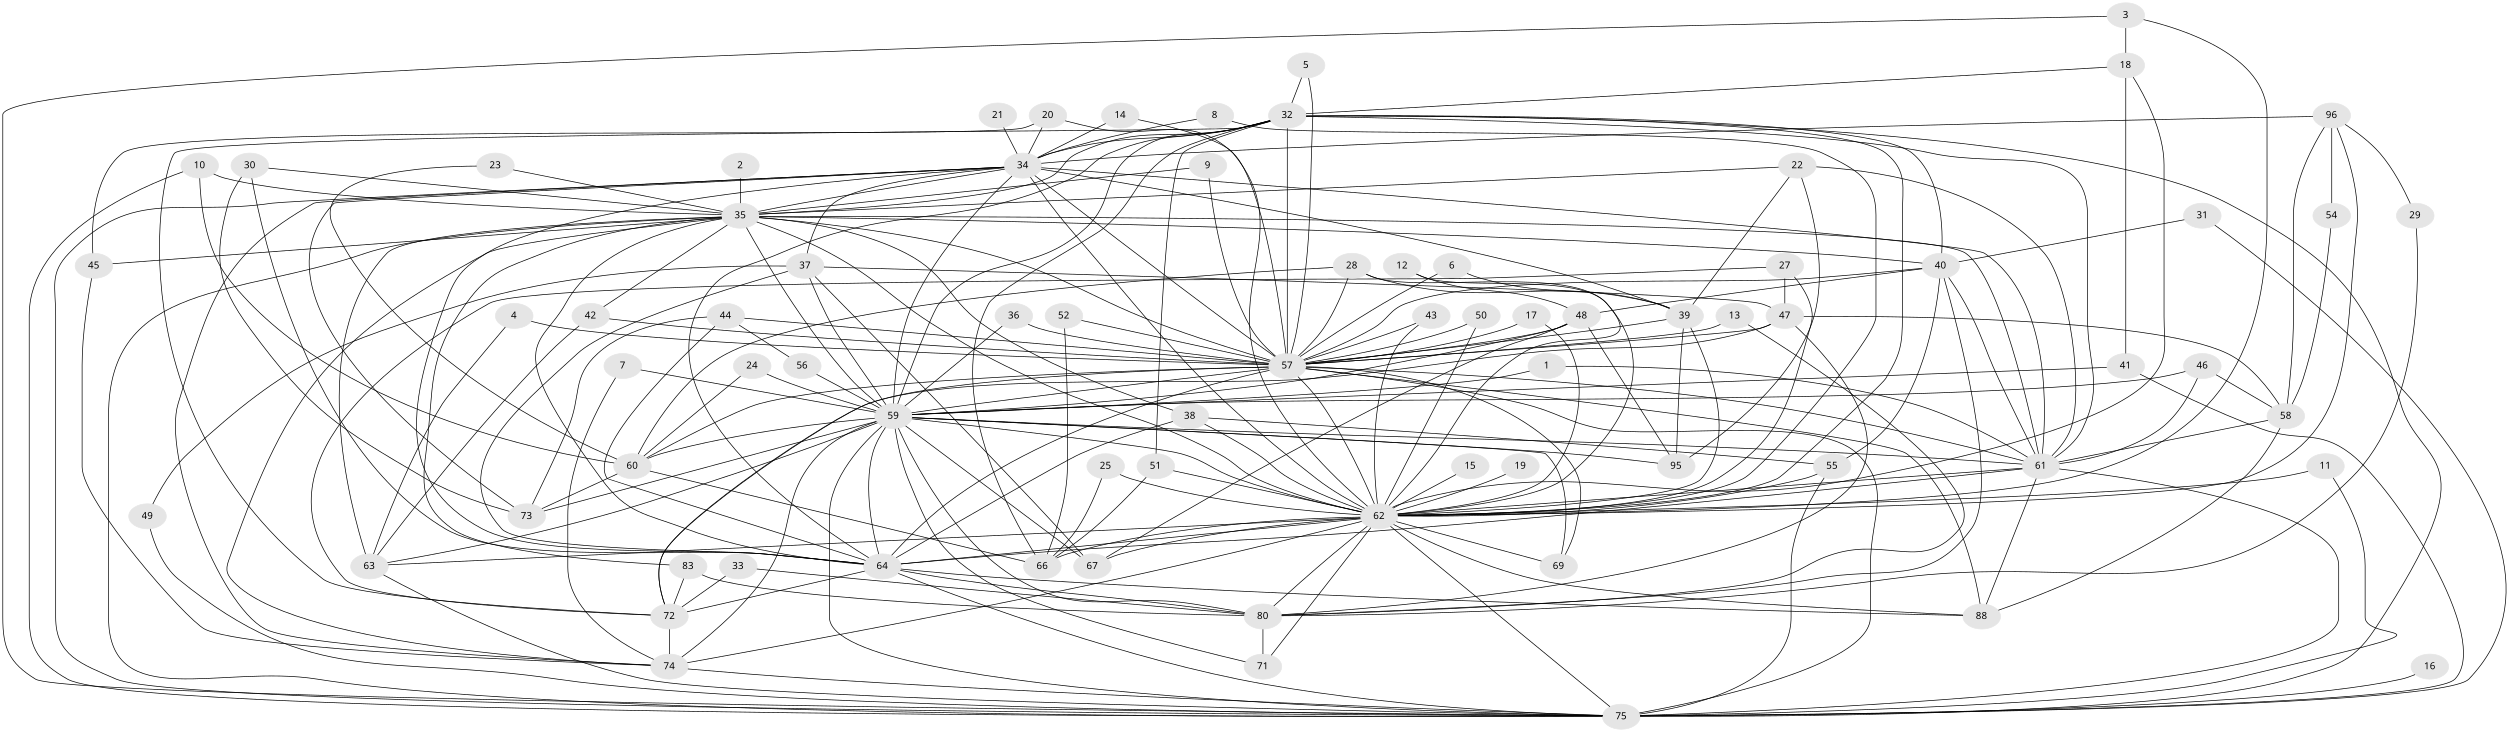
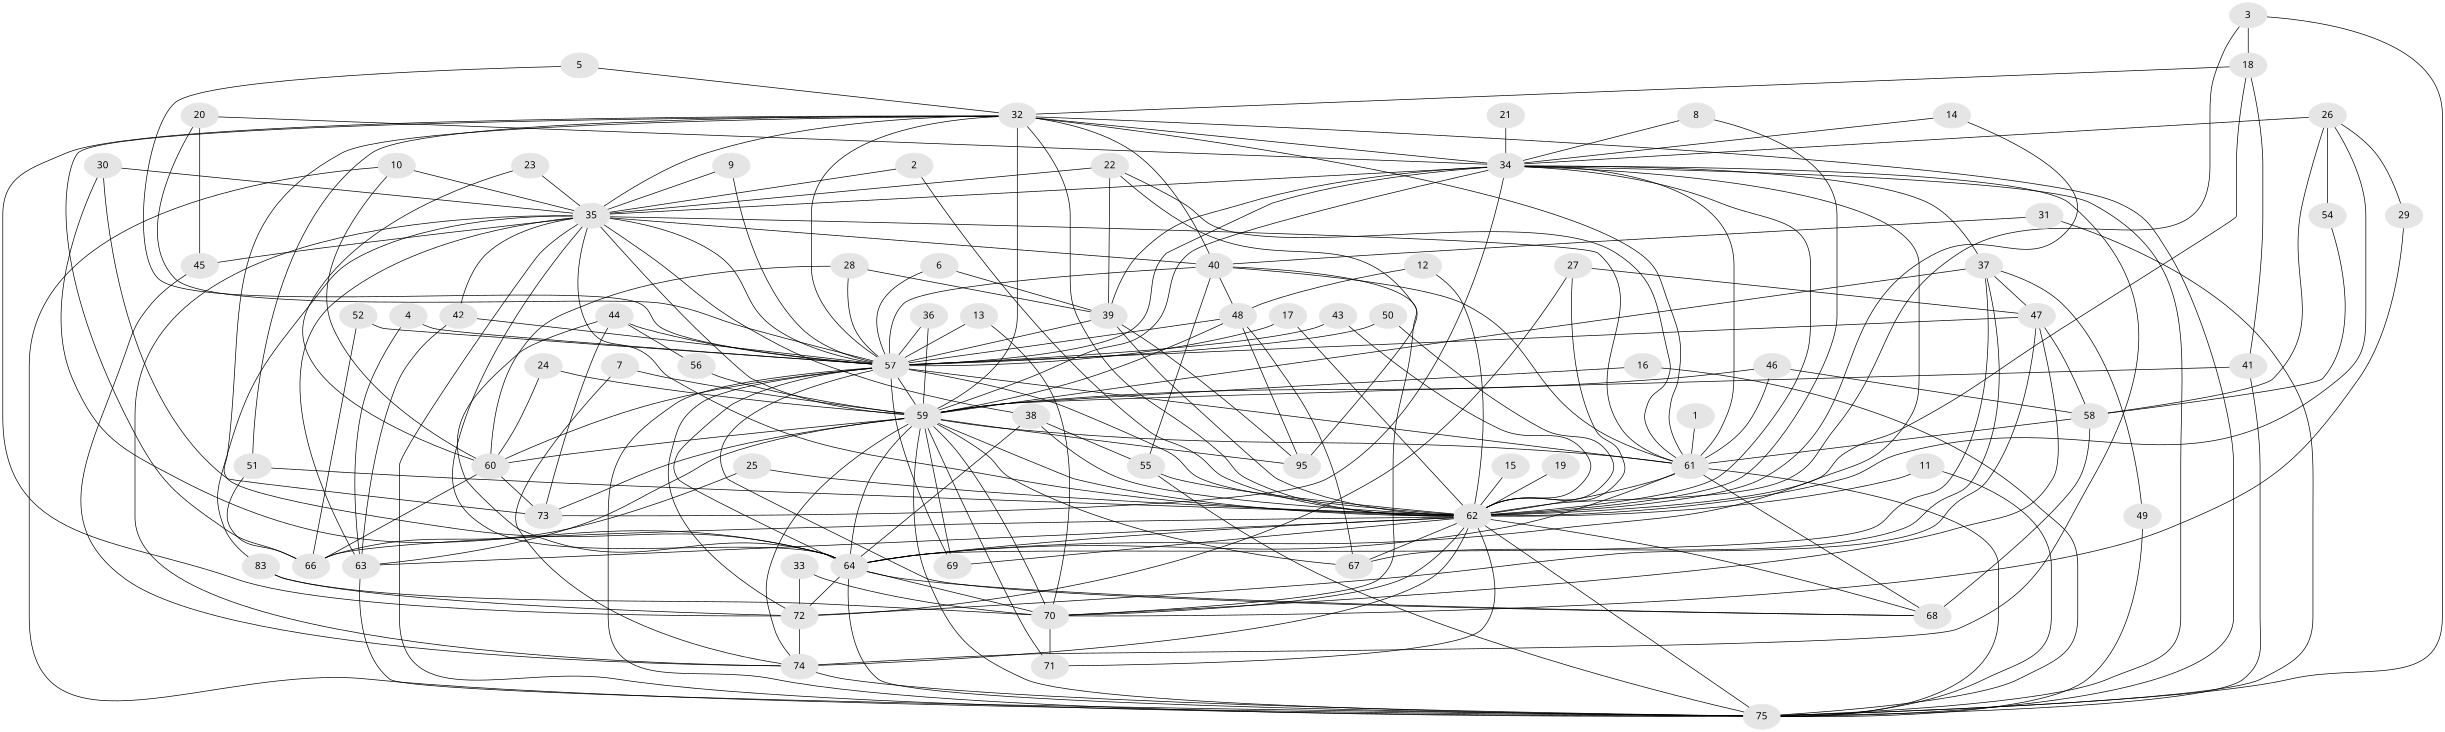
node "96": label "96" -> "26"
edge "28" -- "62": now "2" -- "62"
edge "1" -- "59": now "16" -- "59"
node "80": label "80" -> "70"
node "88": label "88" -> "68"
